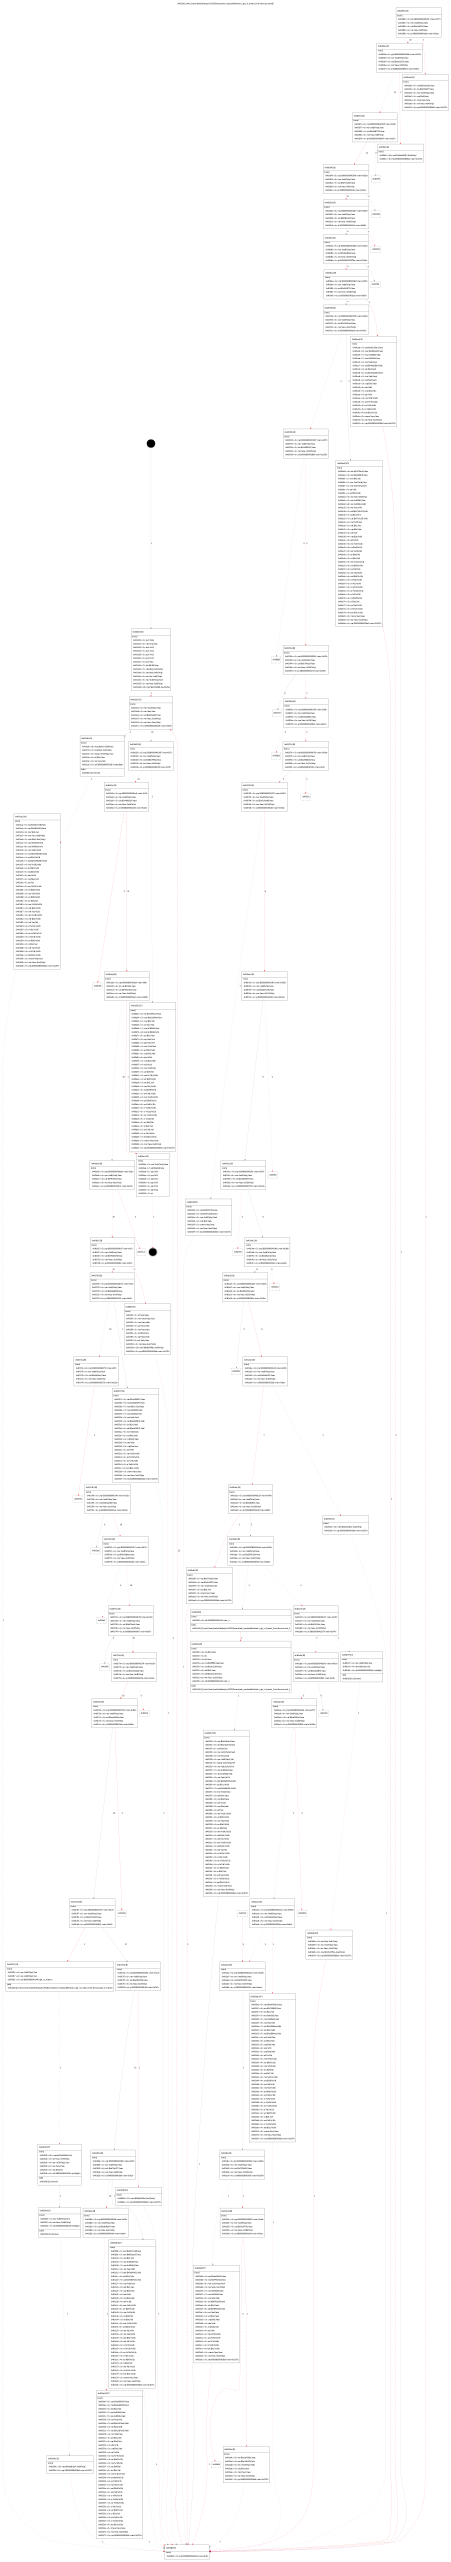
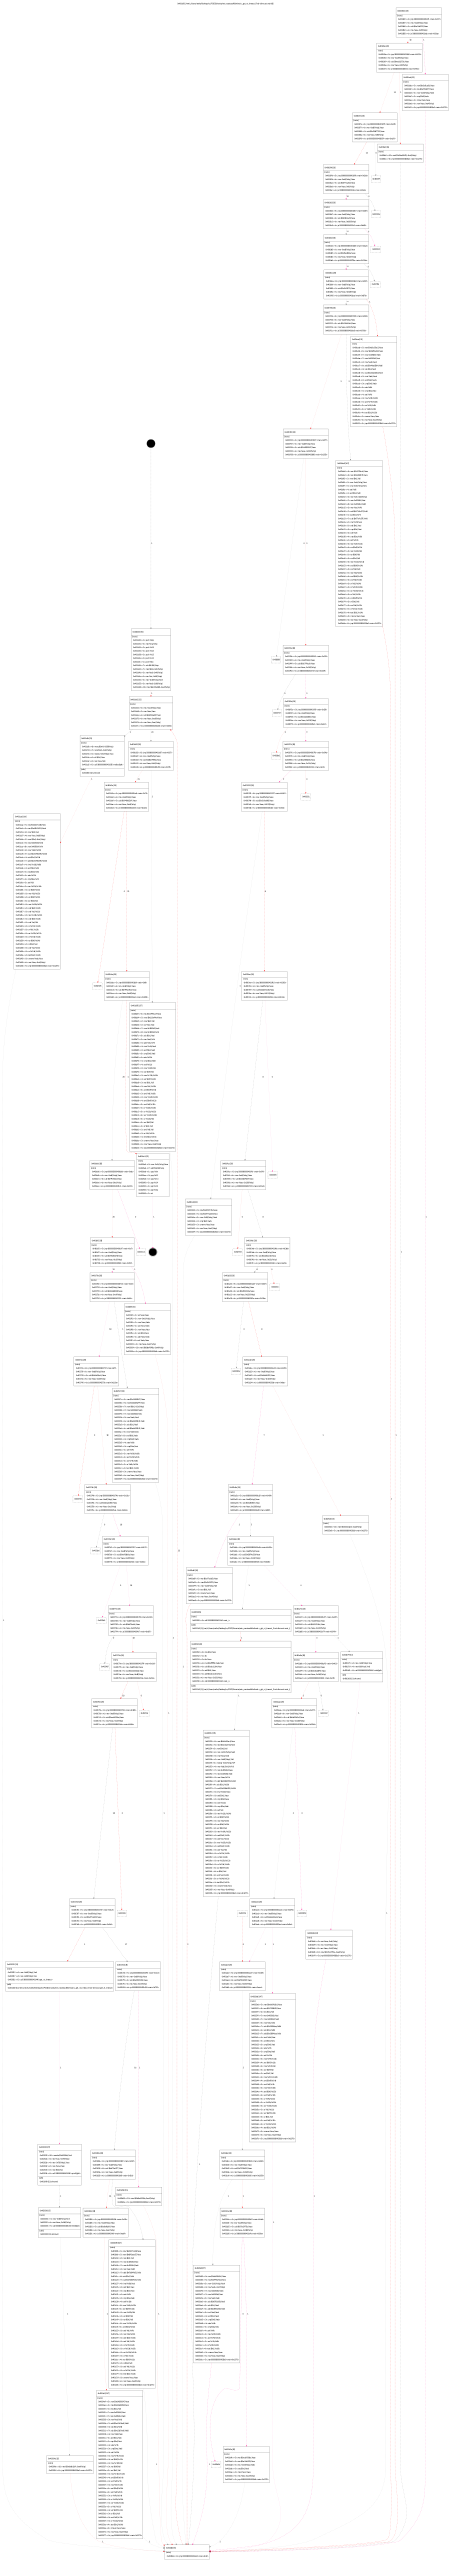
edge "0x40172a [28]" -> "0x401746 [28]": added, label "18"
